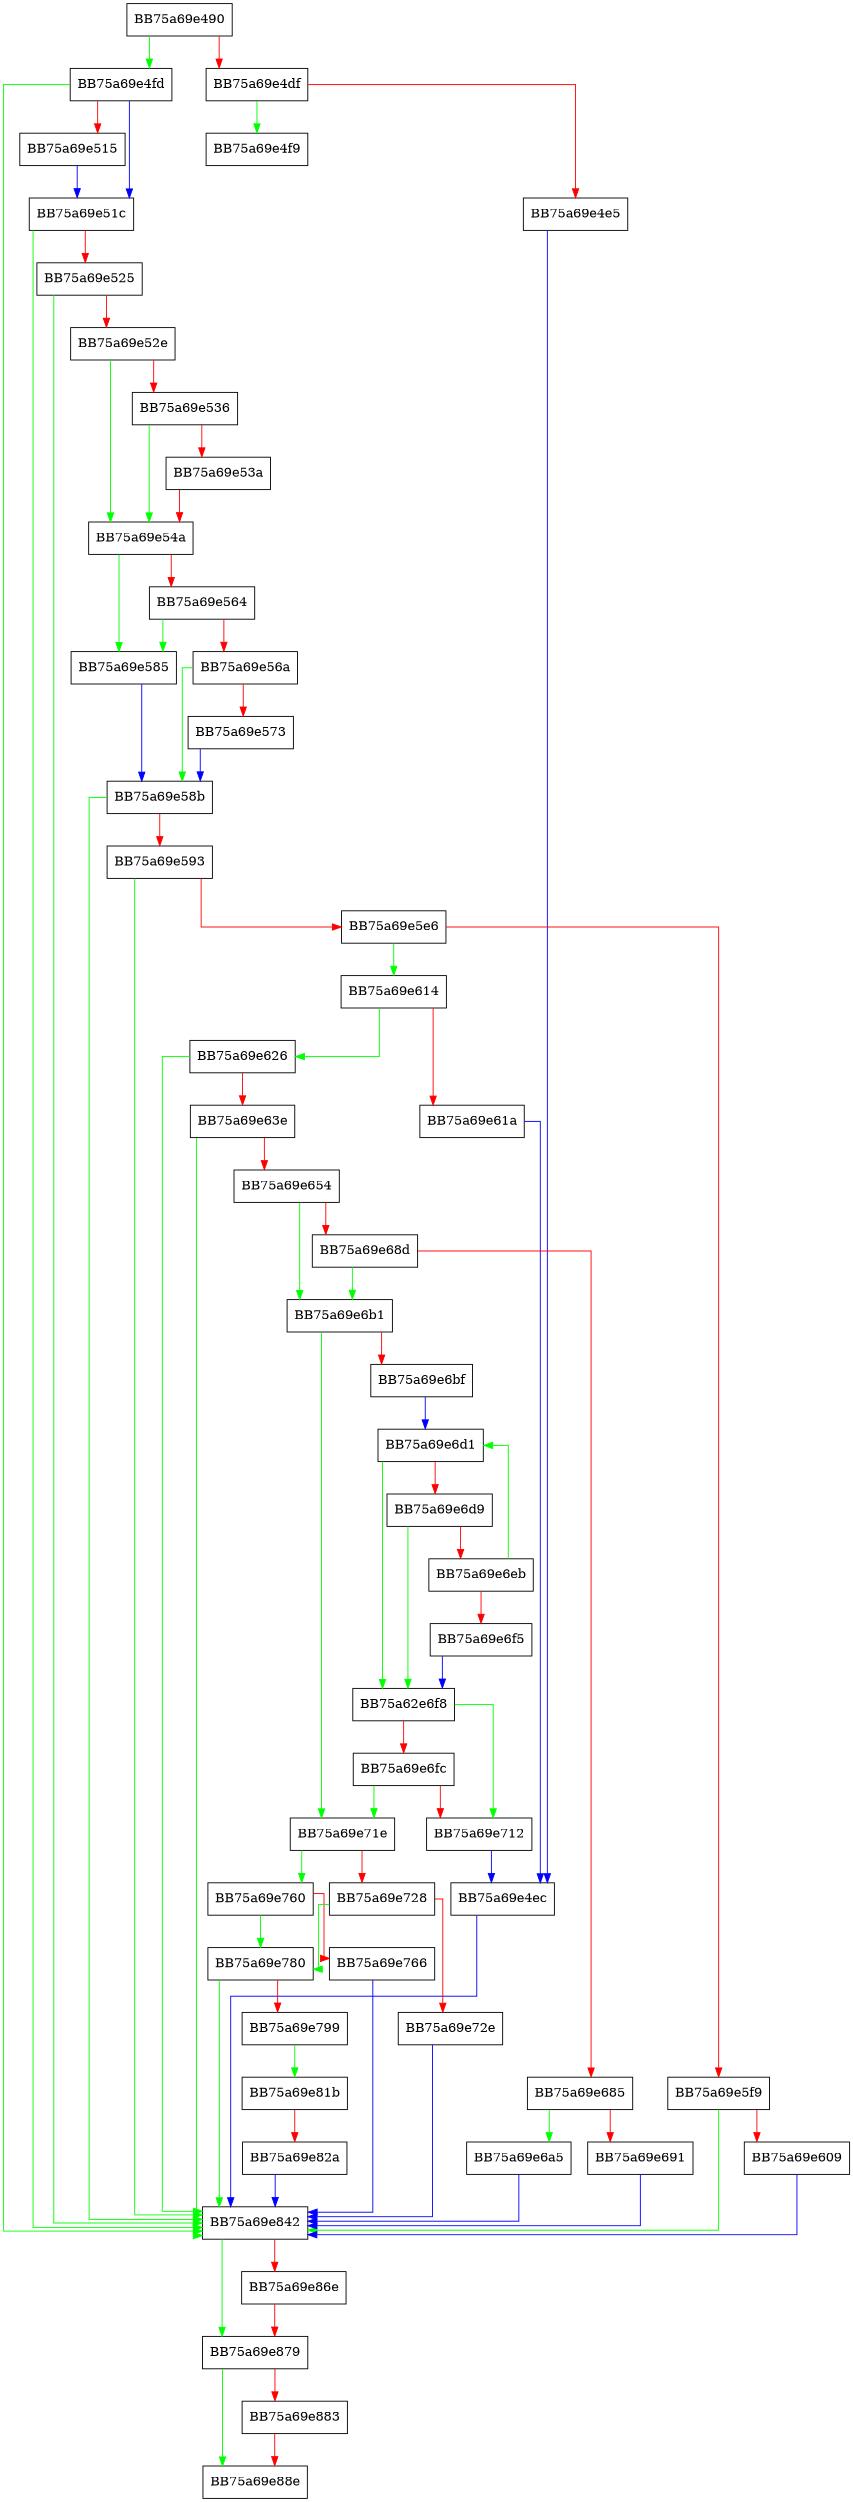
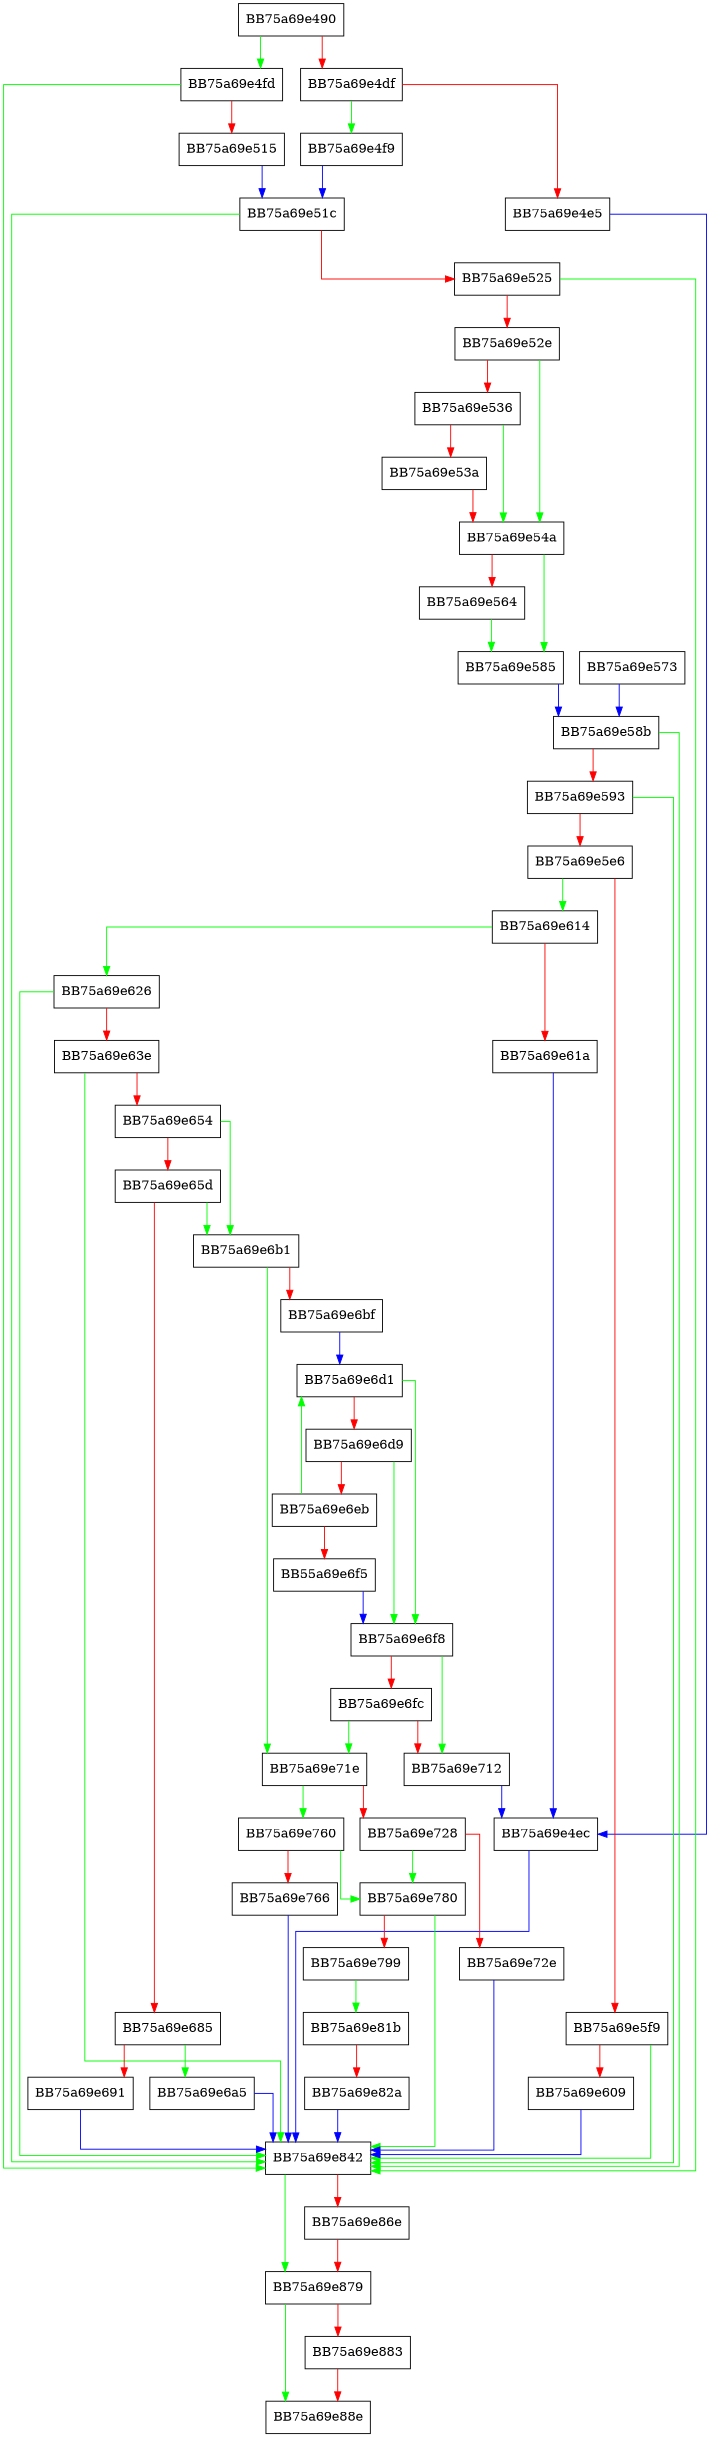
edge "BB75a69e4fd" -> "BB75a69e51c": now "BB75a69e4f9" -> "BB75a69e51c"
node "BB75a69e56a": removed
node "BB75a69e68d": label "BB75a69e68d" -> "BB75a69e65d"
node "BB75a69e6f5": label "BB75a69e6f5" -> "BB55a69e6f5"
node "BB75a62e6f8": label "BB75a62e6f8" -> "BB75a69e6f8"
